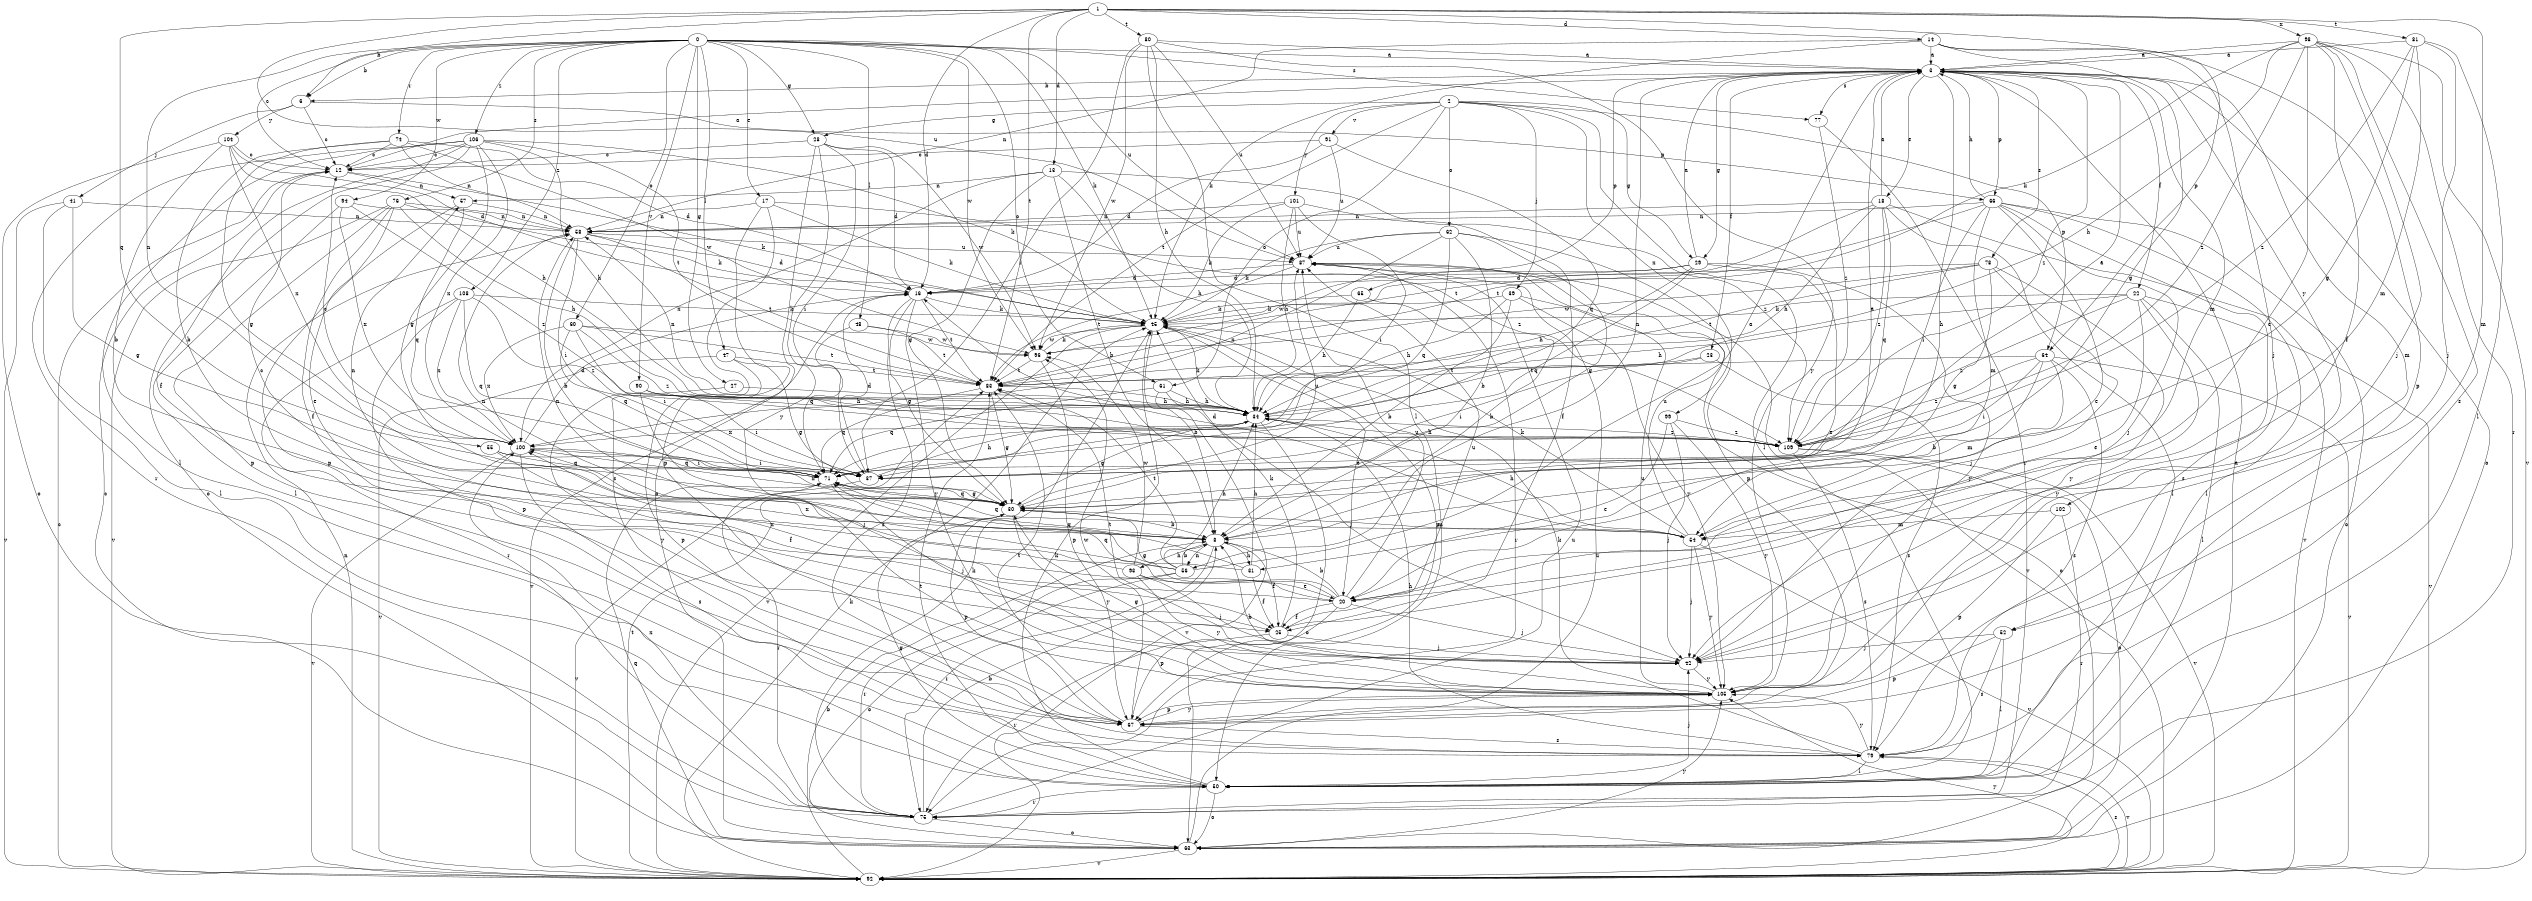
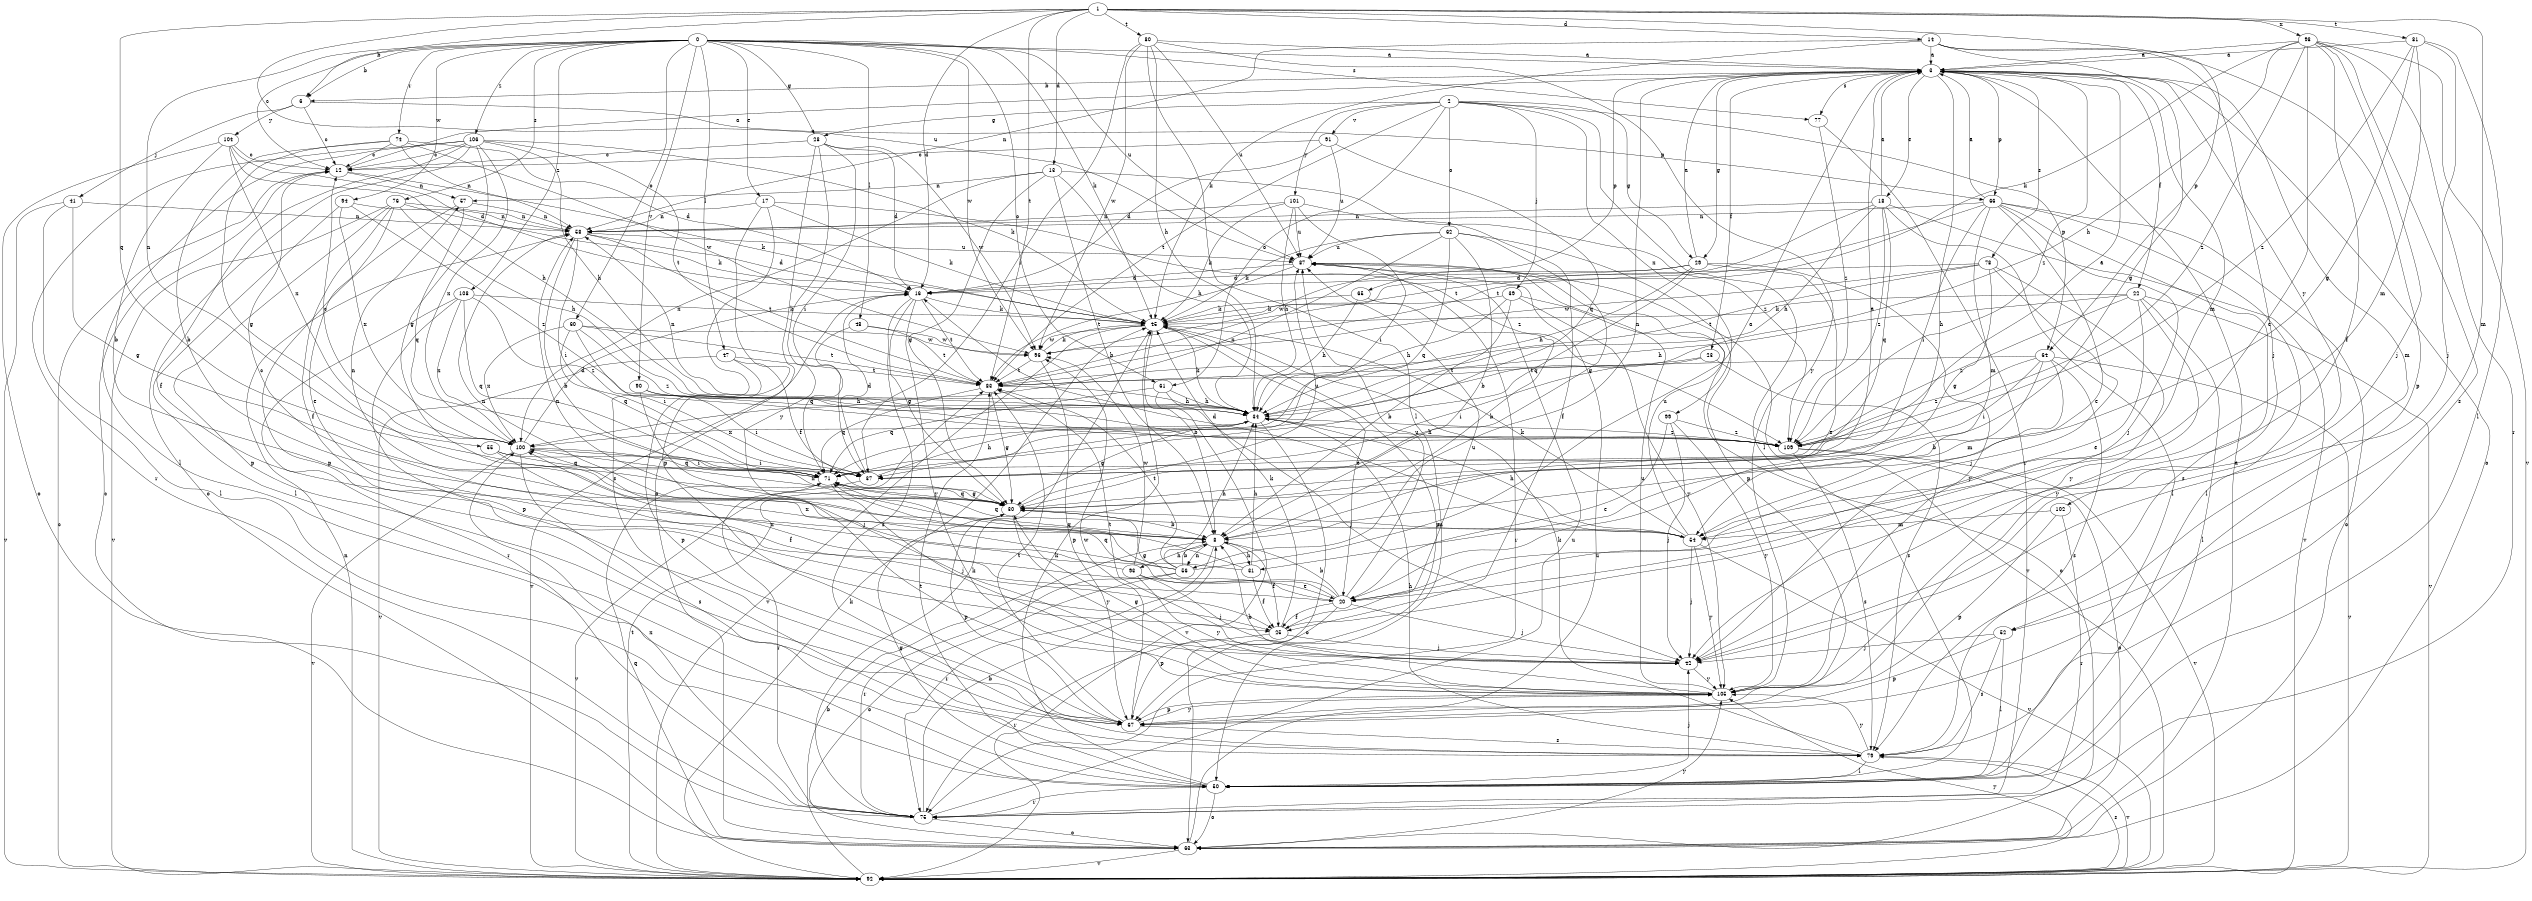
edge "66" -> "3": label "h" -> "a"
node "27": removed
edge "47" -> "30": label "g" -> "f"
